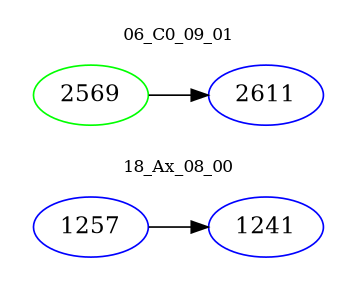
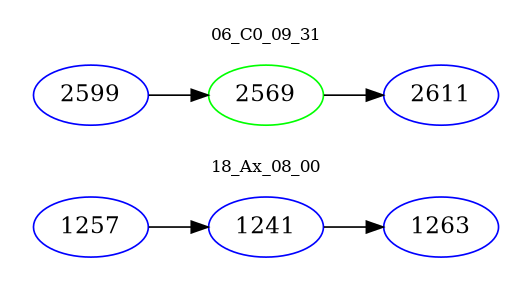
cluster "06_C0_09_01": label "06_C0_09_01" -> "06_C0_09_31"
node "2599": added
node "1263": added
